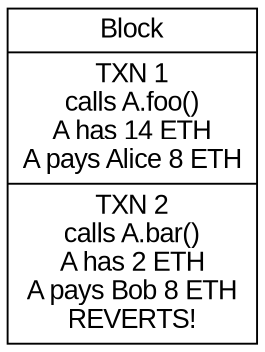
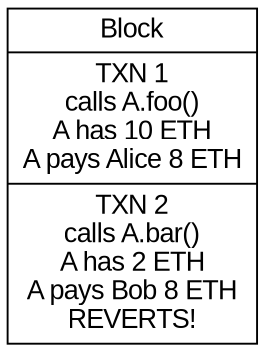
node "Block": text "A has 14 ETH" -> "A has 10 ETH"
